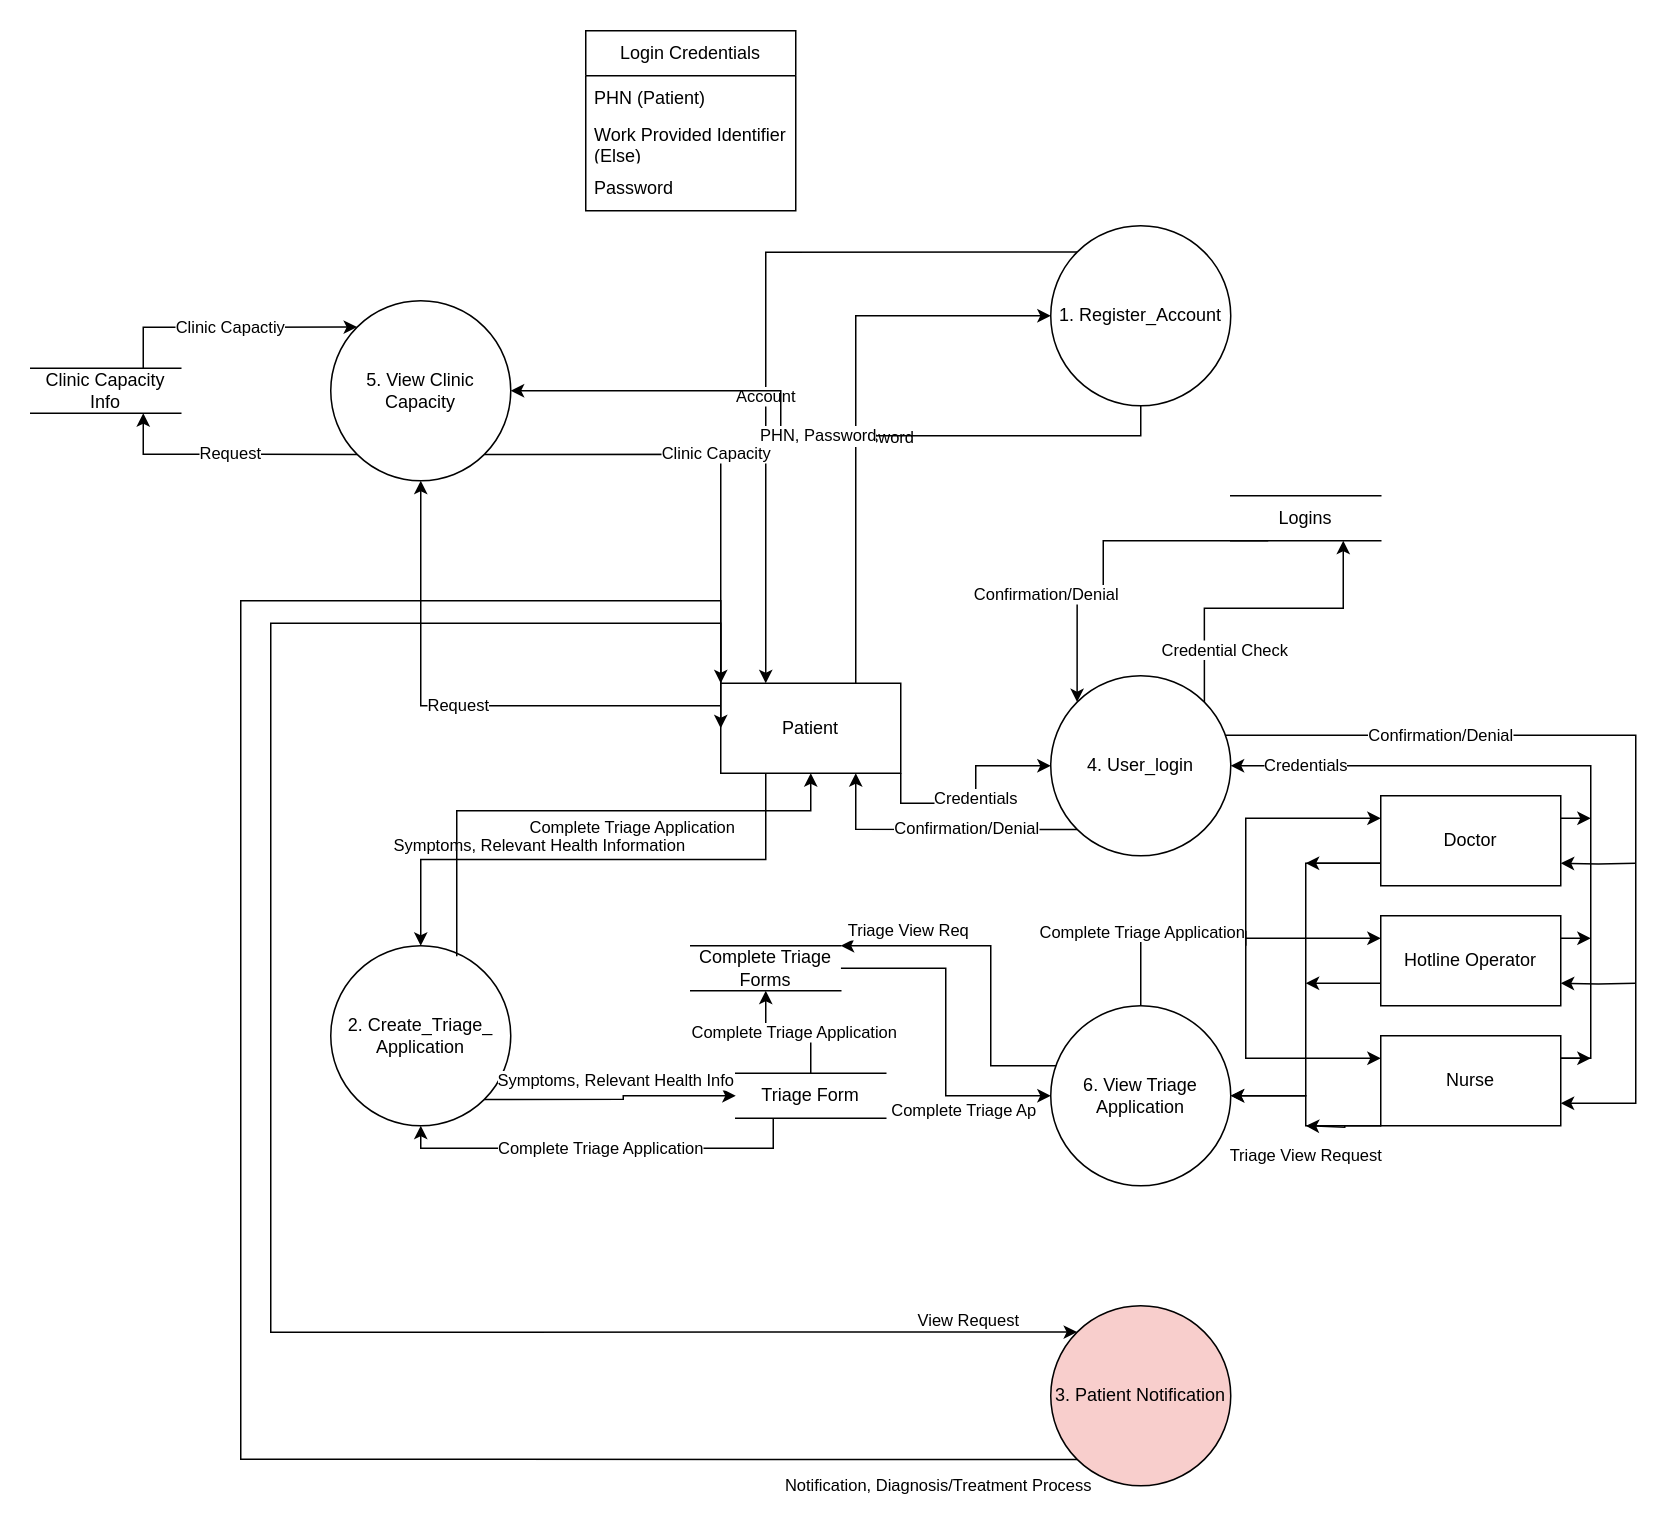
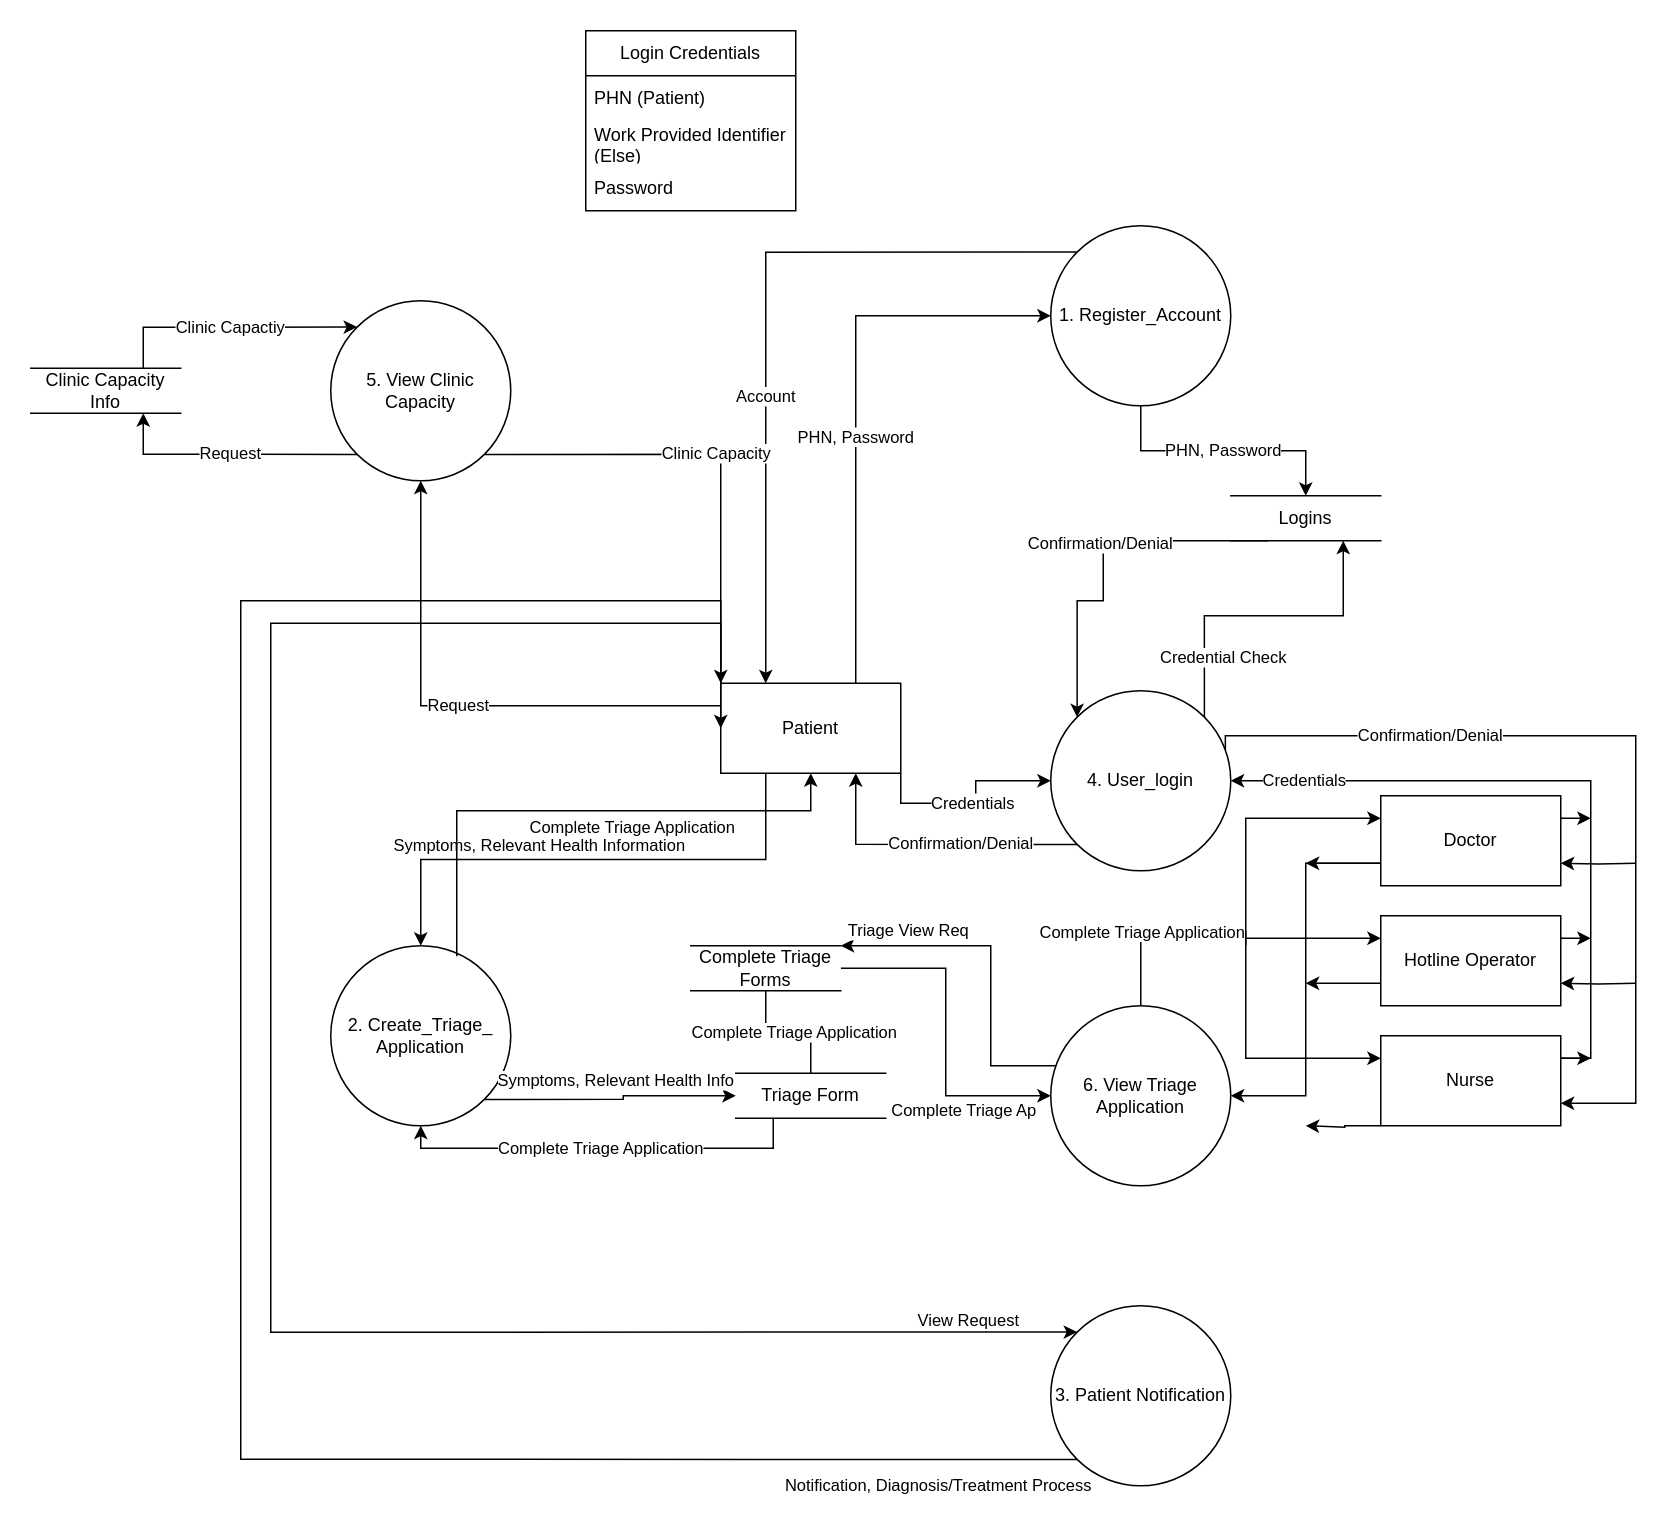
edge "1. Register_Account" -> "5. View Clinic Capacity": now "1. Register_Account" -> "Logins"
node "4. User_login": moved (1141, 766) -> (1141, 781)
edge "Triage Form" -> "Complete Triage Forms": arrowhead classic -> none
edge "Nurse" -> "6. View Triage Application": removed, label "Triage View Request"
node "3. Patient Notification": fillcolor #f8cecc -> #ffffff
